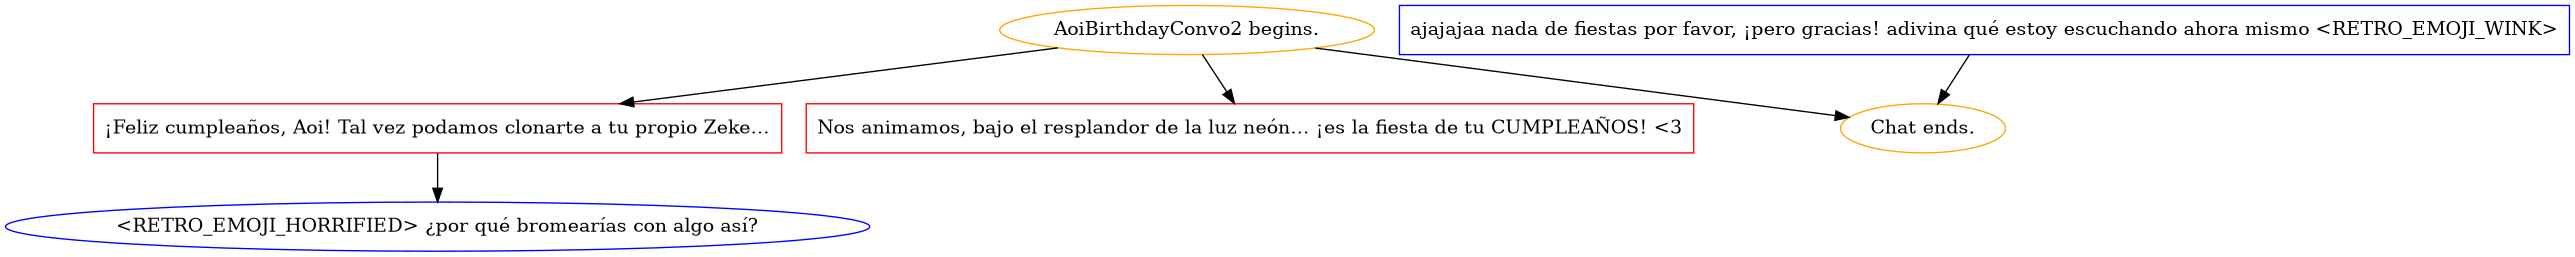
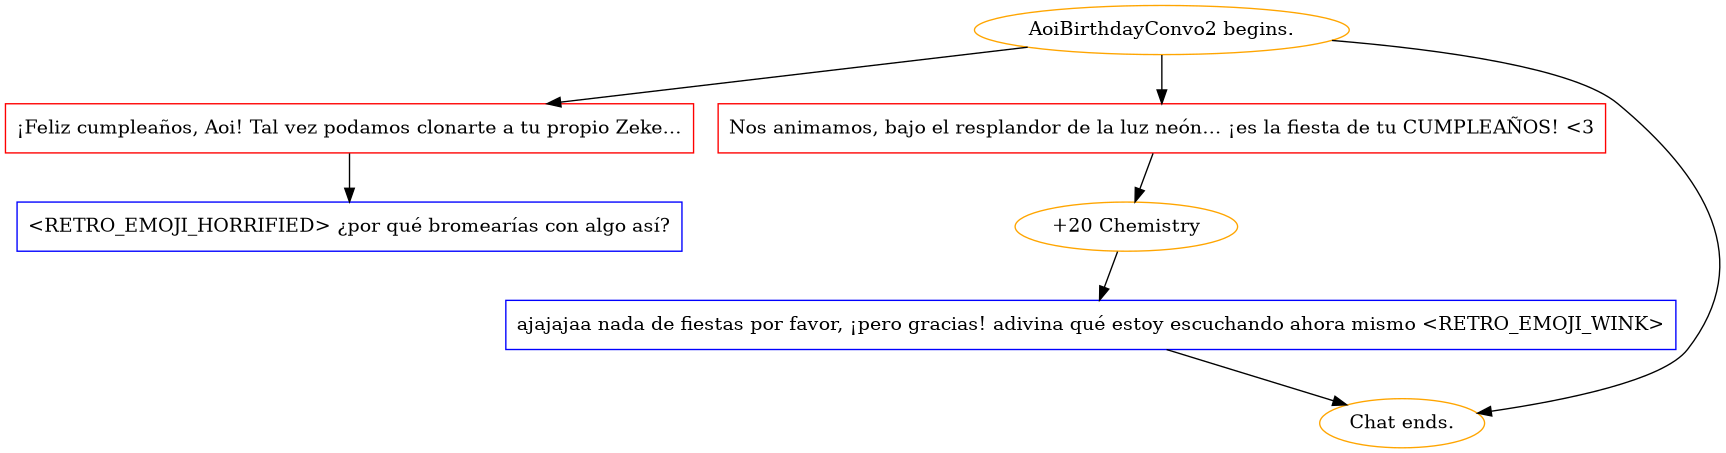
node "<RETRO_EMOJI_HORRIFIED> ¿por qué bromearías con algo así?": shape ellipse -> box
node "+20 Chemistry": added
